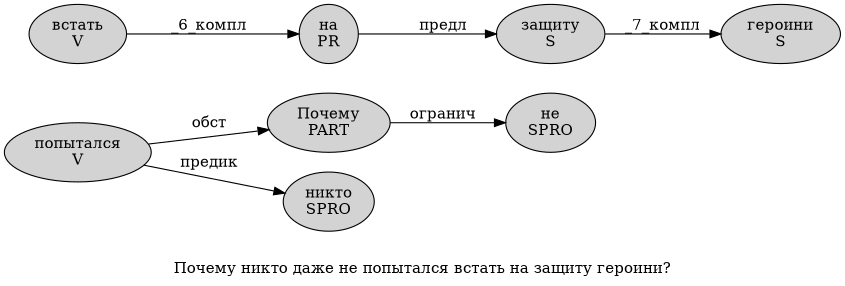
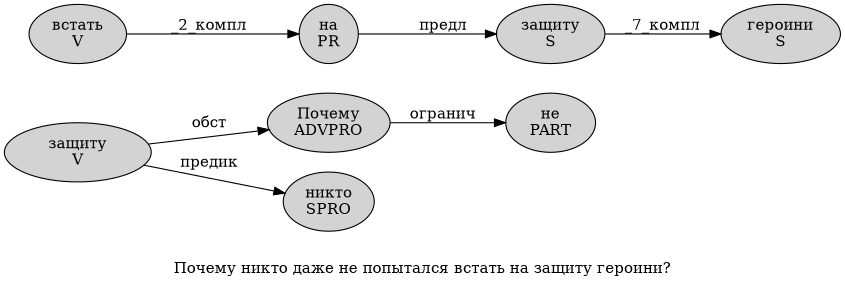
edge "встать V" -> "на PR": label "_6_компл" -> "_2_компл"
node "Почему PART": label "Почему PART" -> "Почему ADVPRO"
node "не SPRO": label "не SPRO" -> "не PART"
node "попытался V": label "попытался V" -> "защиту V"
